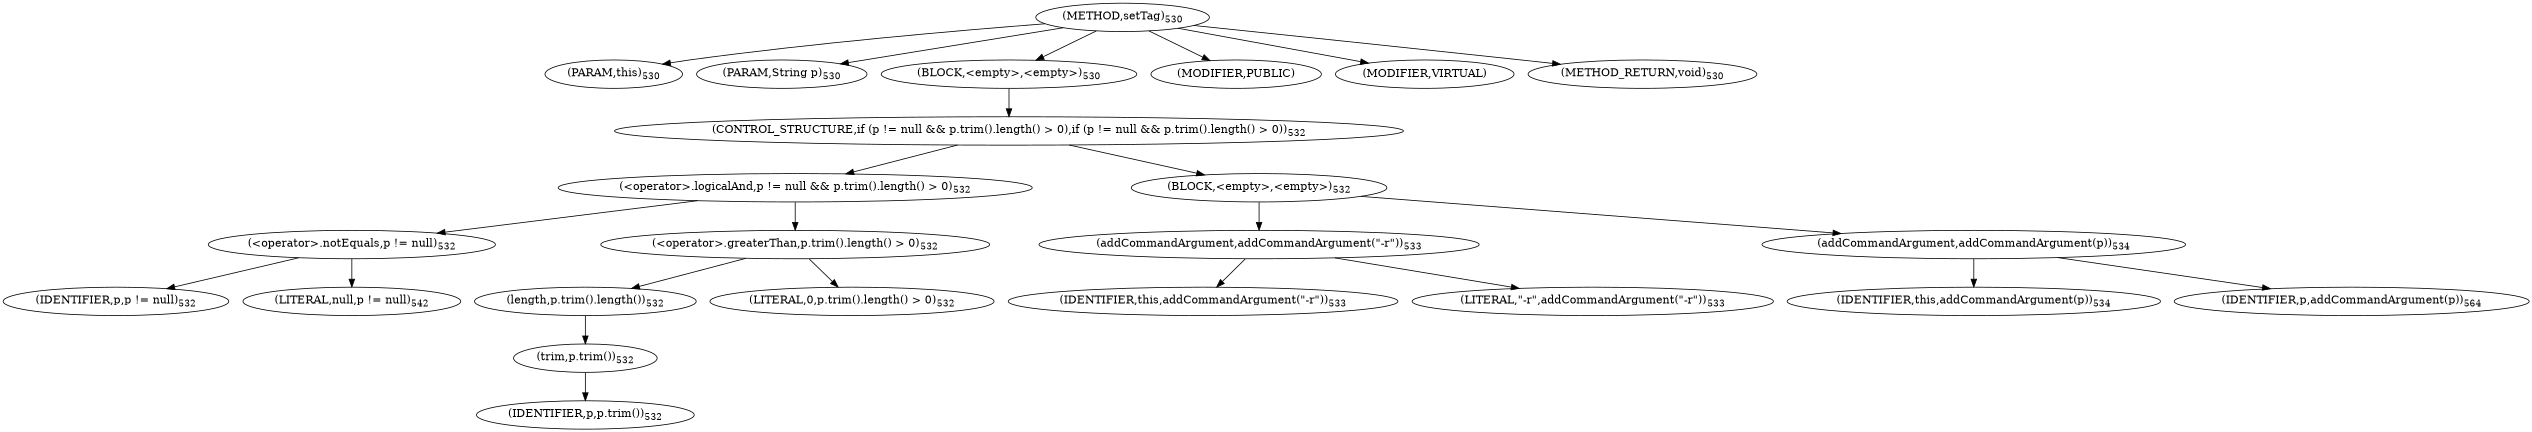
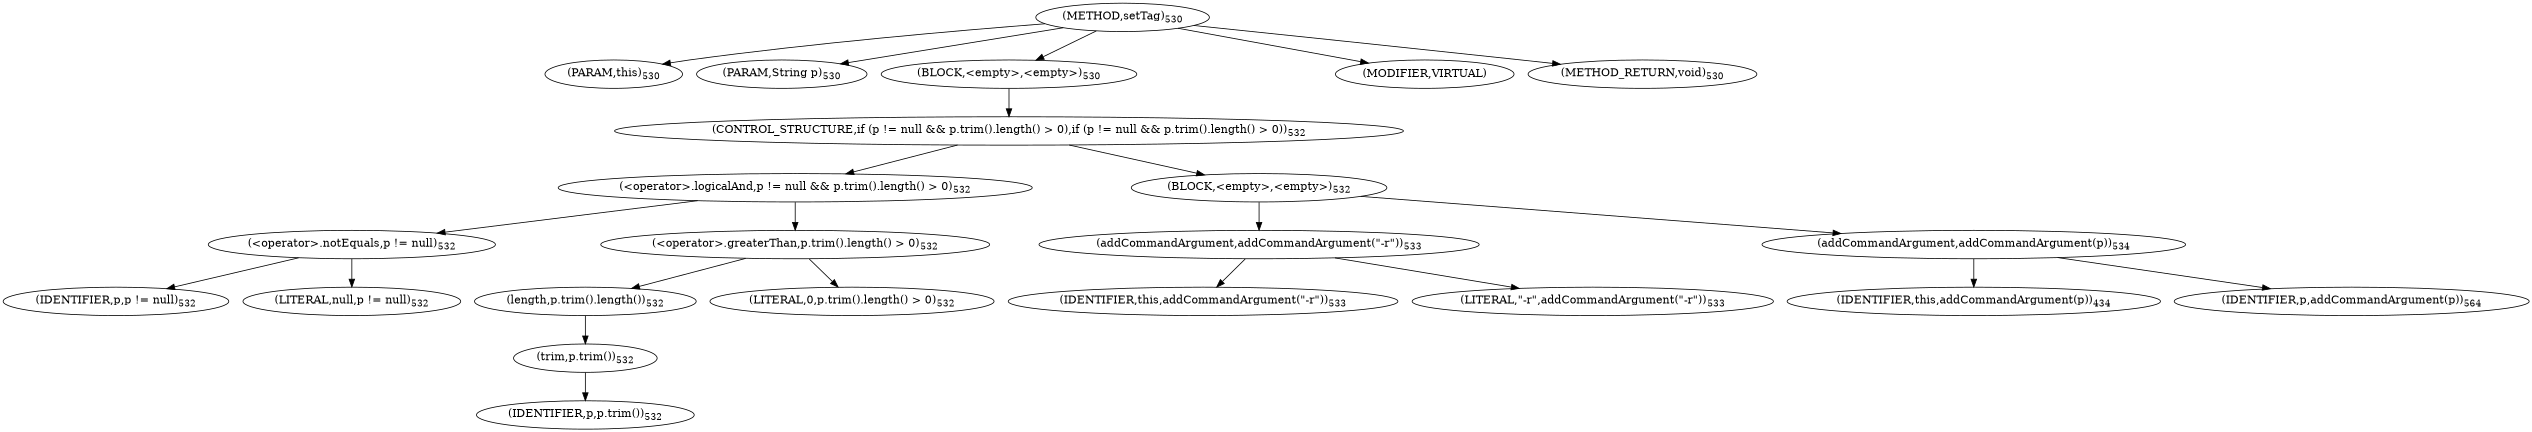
node "(MODIFIER,PUBLIC)": removed
node "(LITERAL,null,p != null)": text "542" -> "532"
node "(IDENTIFIER,this,addCommandArgument(p))": text "534" -> "434"
